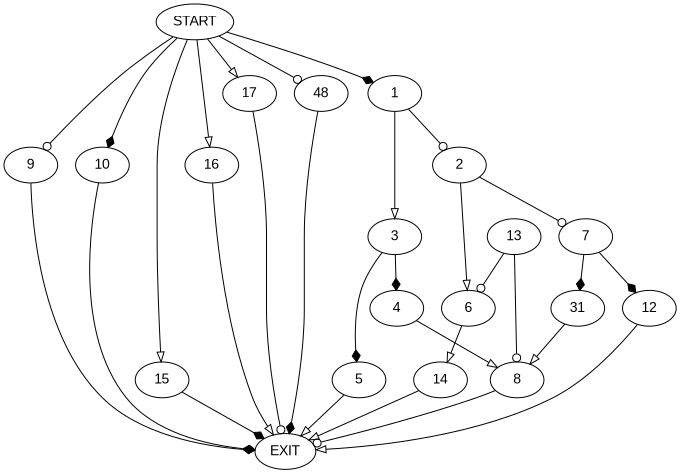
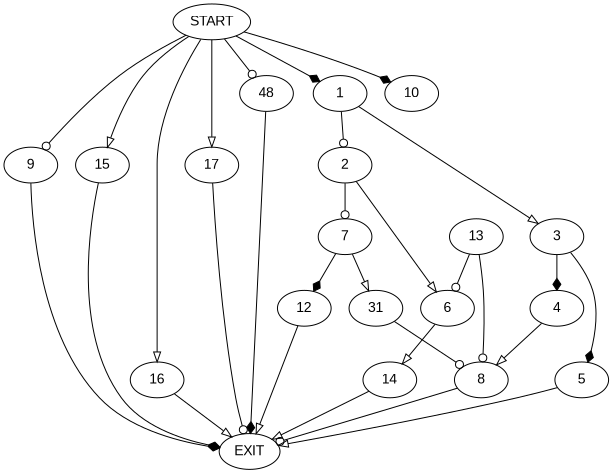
edge "7" -> "31": arrowhead diamond -> onormal
edge "31" -> "8": arrowhead onormal -> odot
edge "10" -> "EXIT": removed
